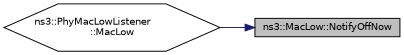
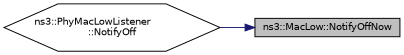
node "ns3::PhyMacLowListener ::MacLow": label "ns3::PhyMacLowListener ::MacLow" -> "ns3::PhyMacLowListener ::NotifyOff"
